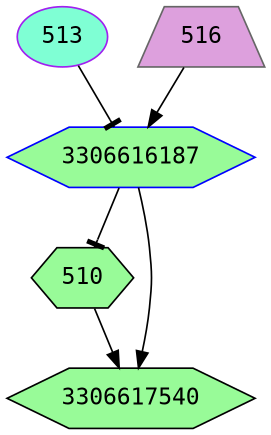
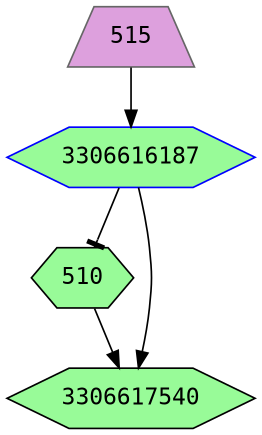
node "513": removed
node "516": label "516" -> "515"
